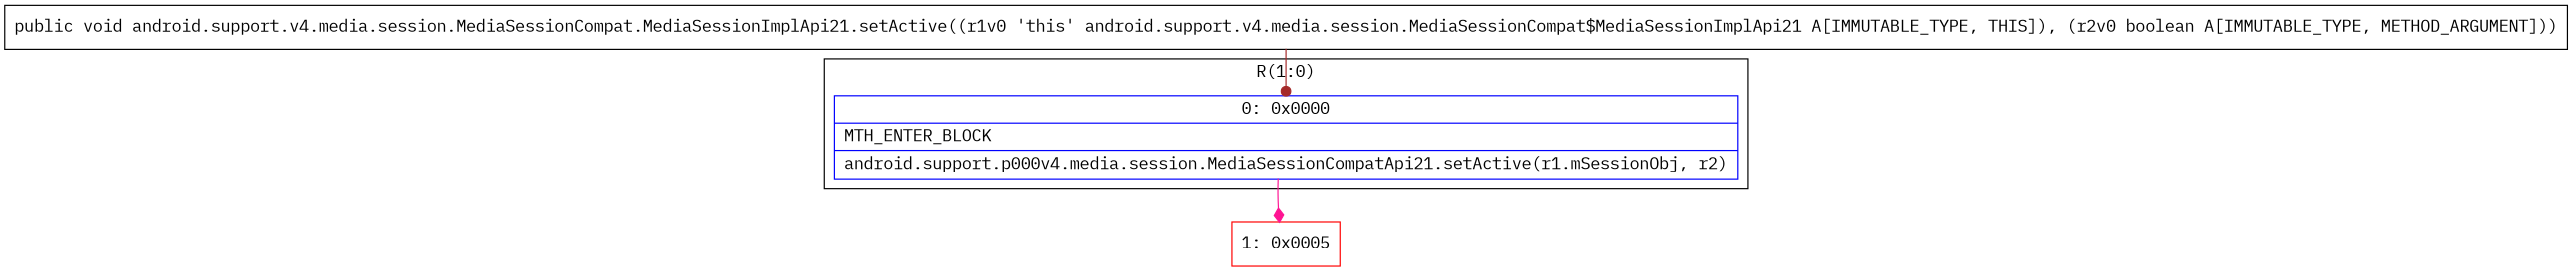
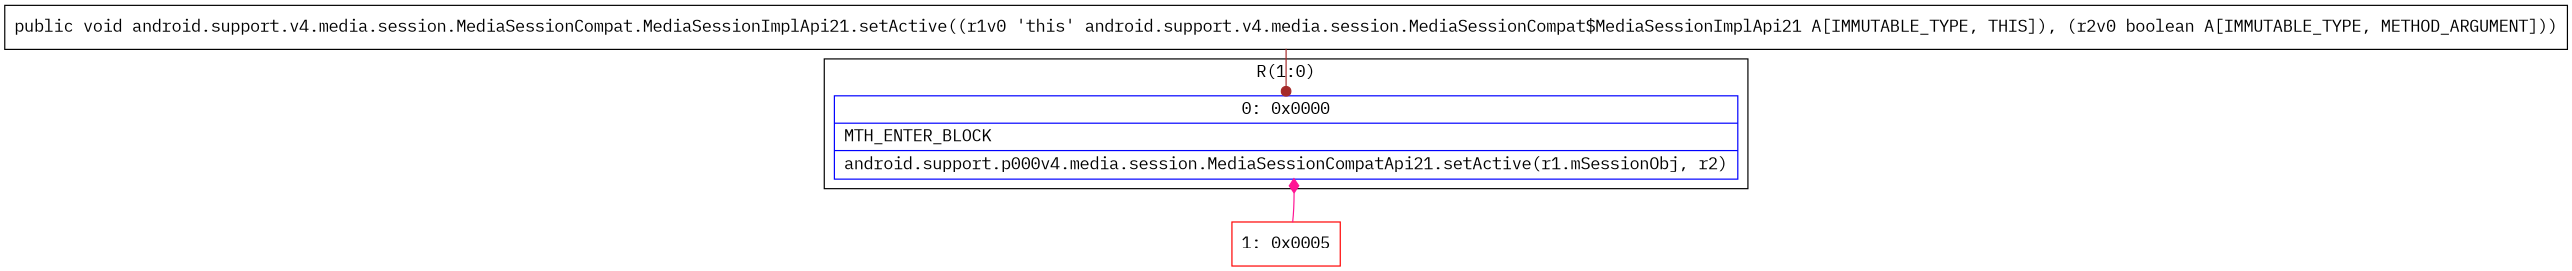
edge "0: 0x0000" -> "1: 0x0005": reversed
